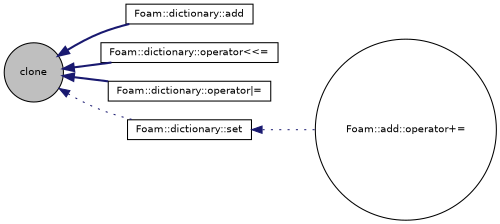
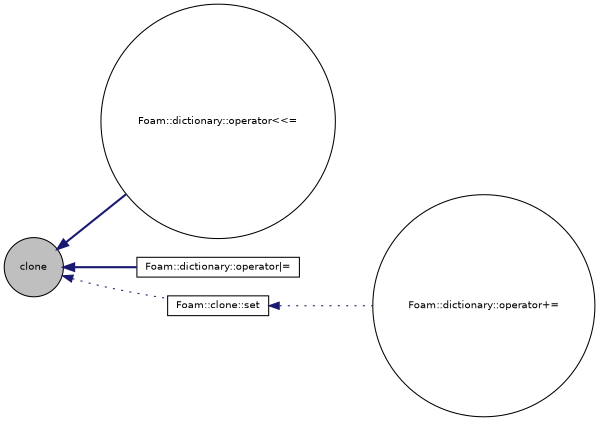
node "Foam::dictionary::add": removed
node "Foam::dictionary::operator<<=": shape box -> circle
node "Foam::dictionary::set": label "Foam::dictionary::set" -> "Foam::clone::set"
node "Foam::add::operator+=": label "Foam::add::operator+=" -> "Foam::dictionary::operator+="
